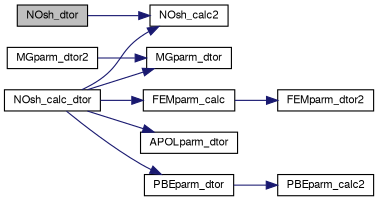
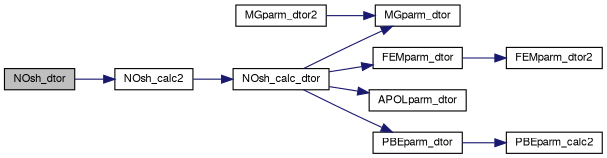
edge "NOsh_calc_dtor" -> "NOsh_calc2": reversed
node "FEMparm_calc": label "FEMparm_calc" -> "FEMparm_dtor"
